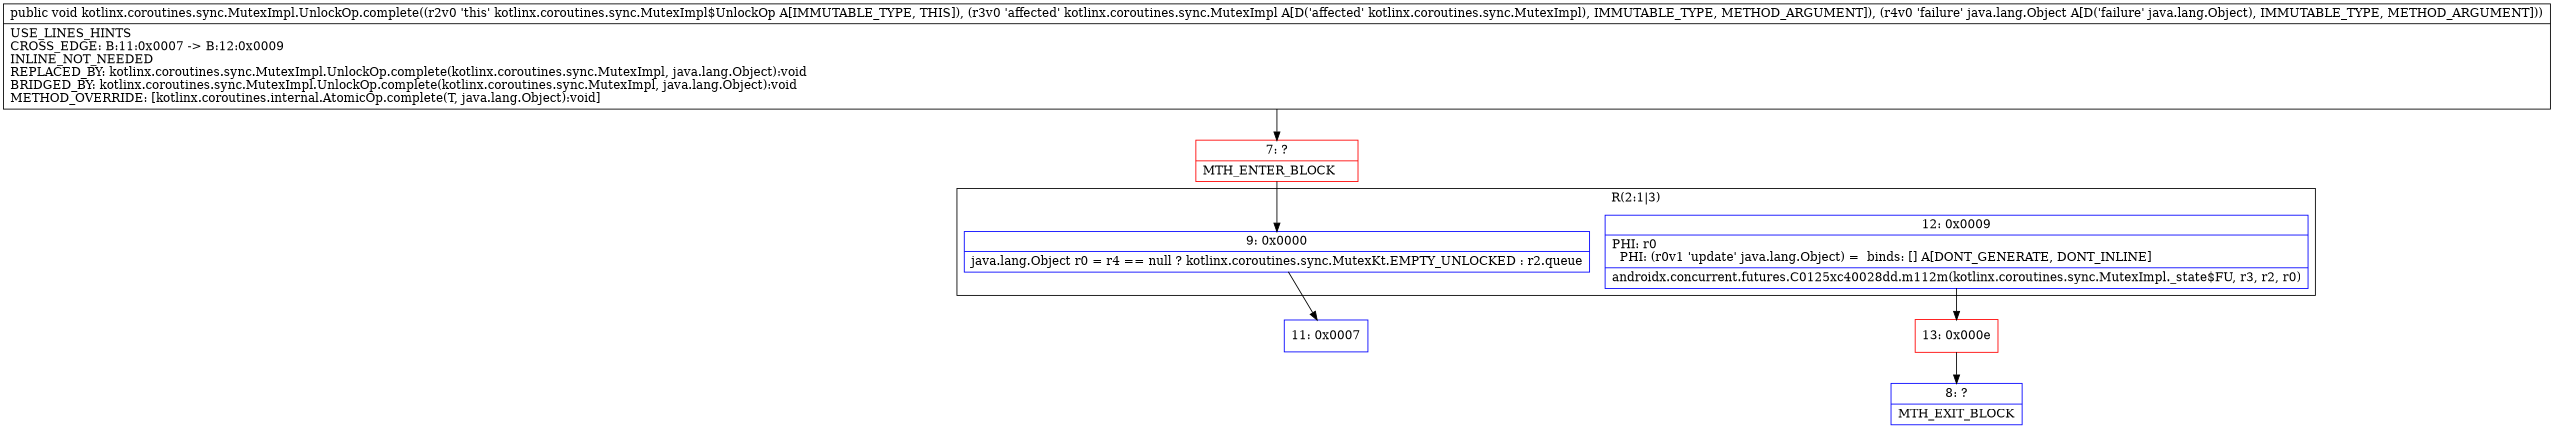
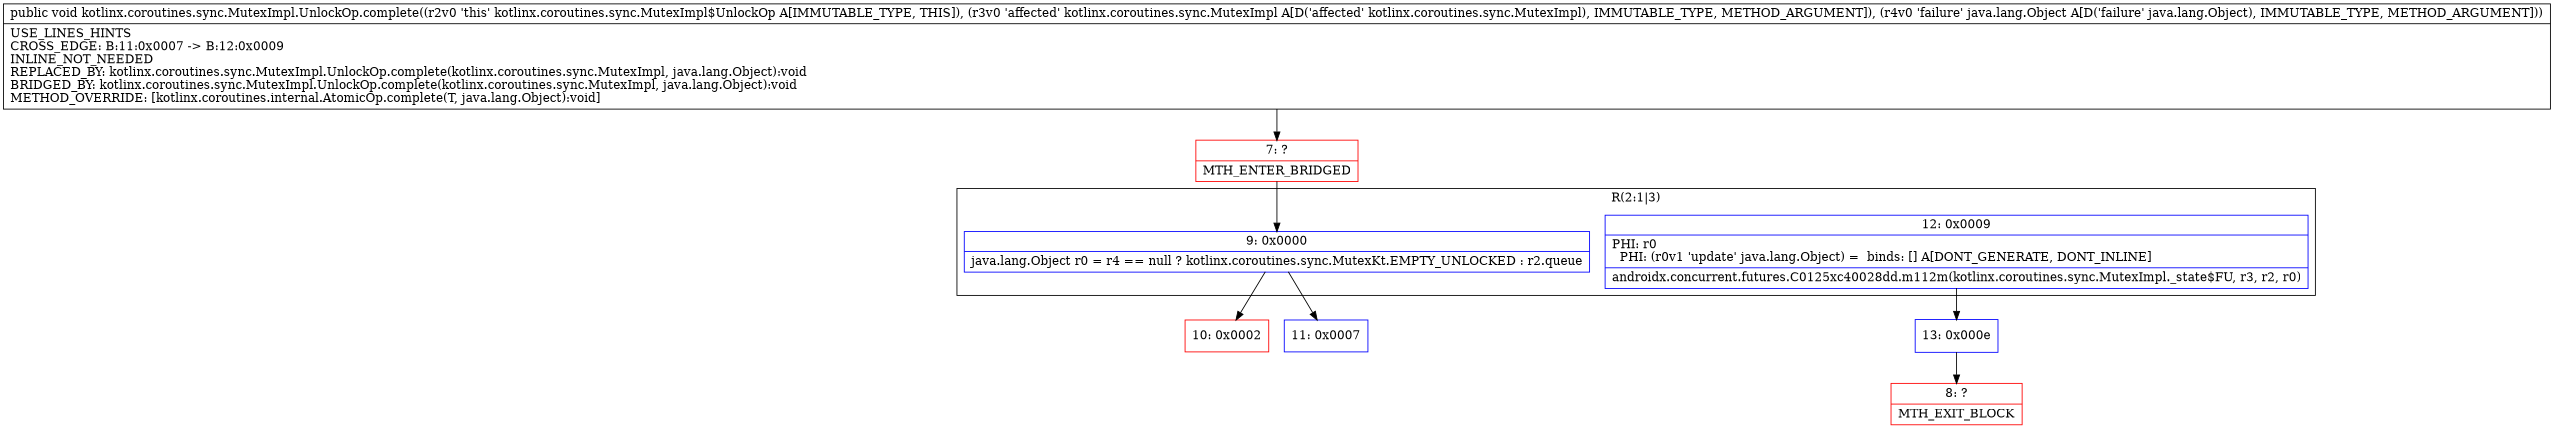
node "7: ?": text "MTH_ENTER_BLOCK" -> "MTH_ENTER_BRIDGED"
node "10: 0x0002": added
node "13: 0x000e": color red -> blue
node "8: ?": color blue -> red
